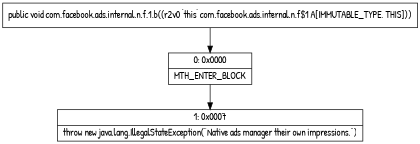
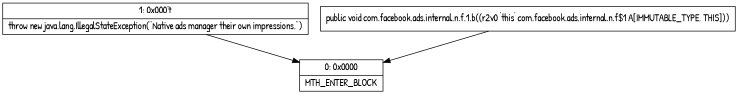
edge "0: 0x0000" -> "1: 0x0007": reversed
